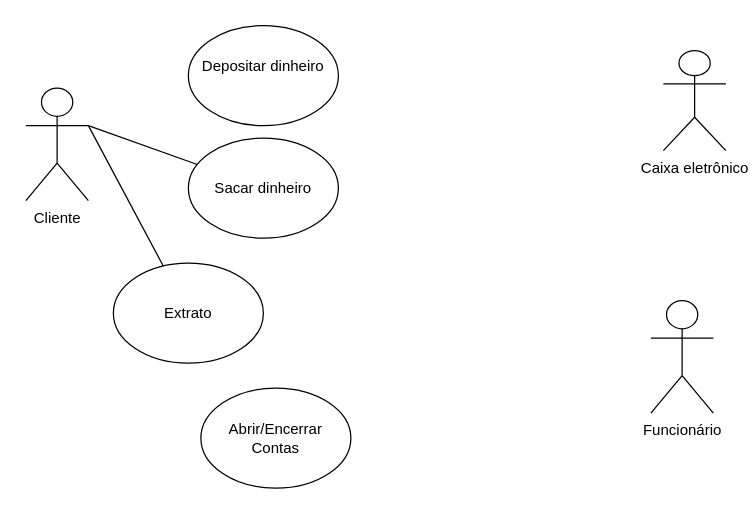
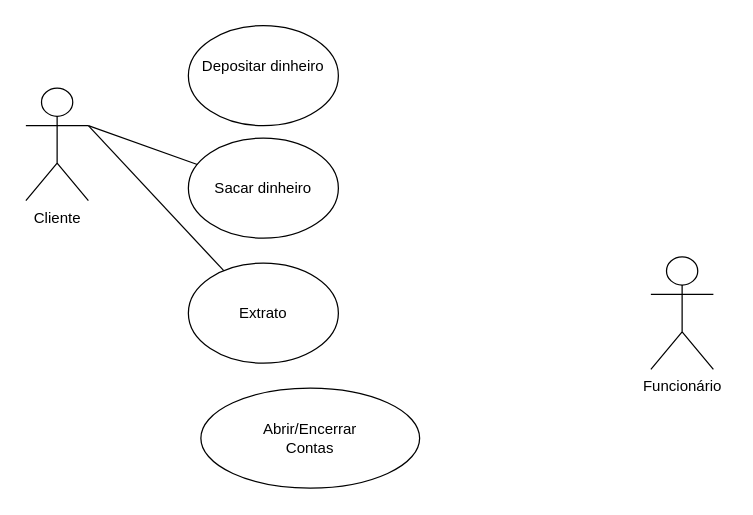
node "Caixa eletrônico": removed
node "Extrato": moved (188, 313) -> (263, 313)
node "Funcionário": moved (682, 357) -> (682, 313)
node "Abrir/Encerrar Contas": size 150x100 -> 219x100
